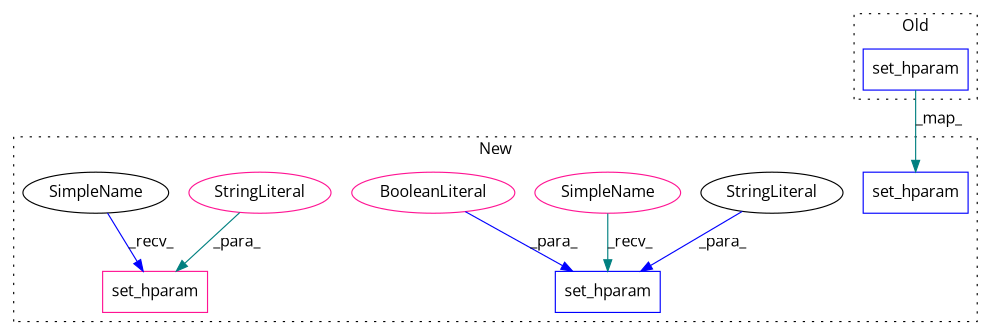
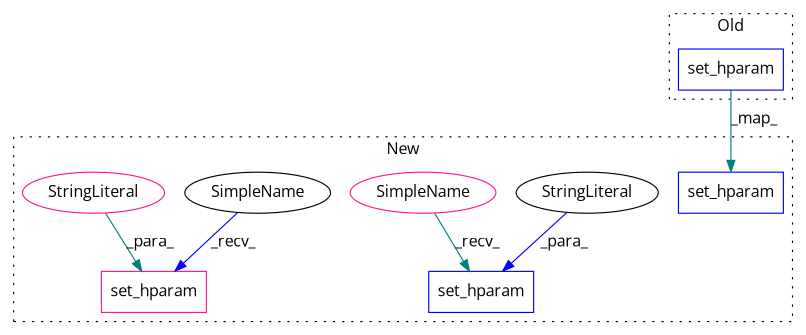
node "BooleanLiteral": removed
